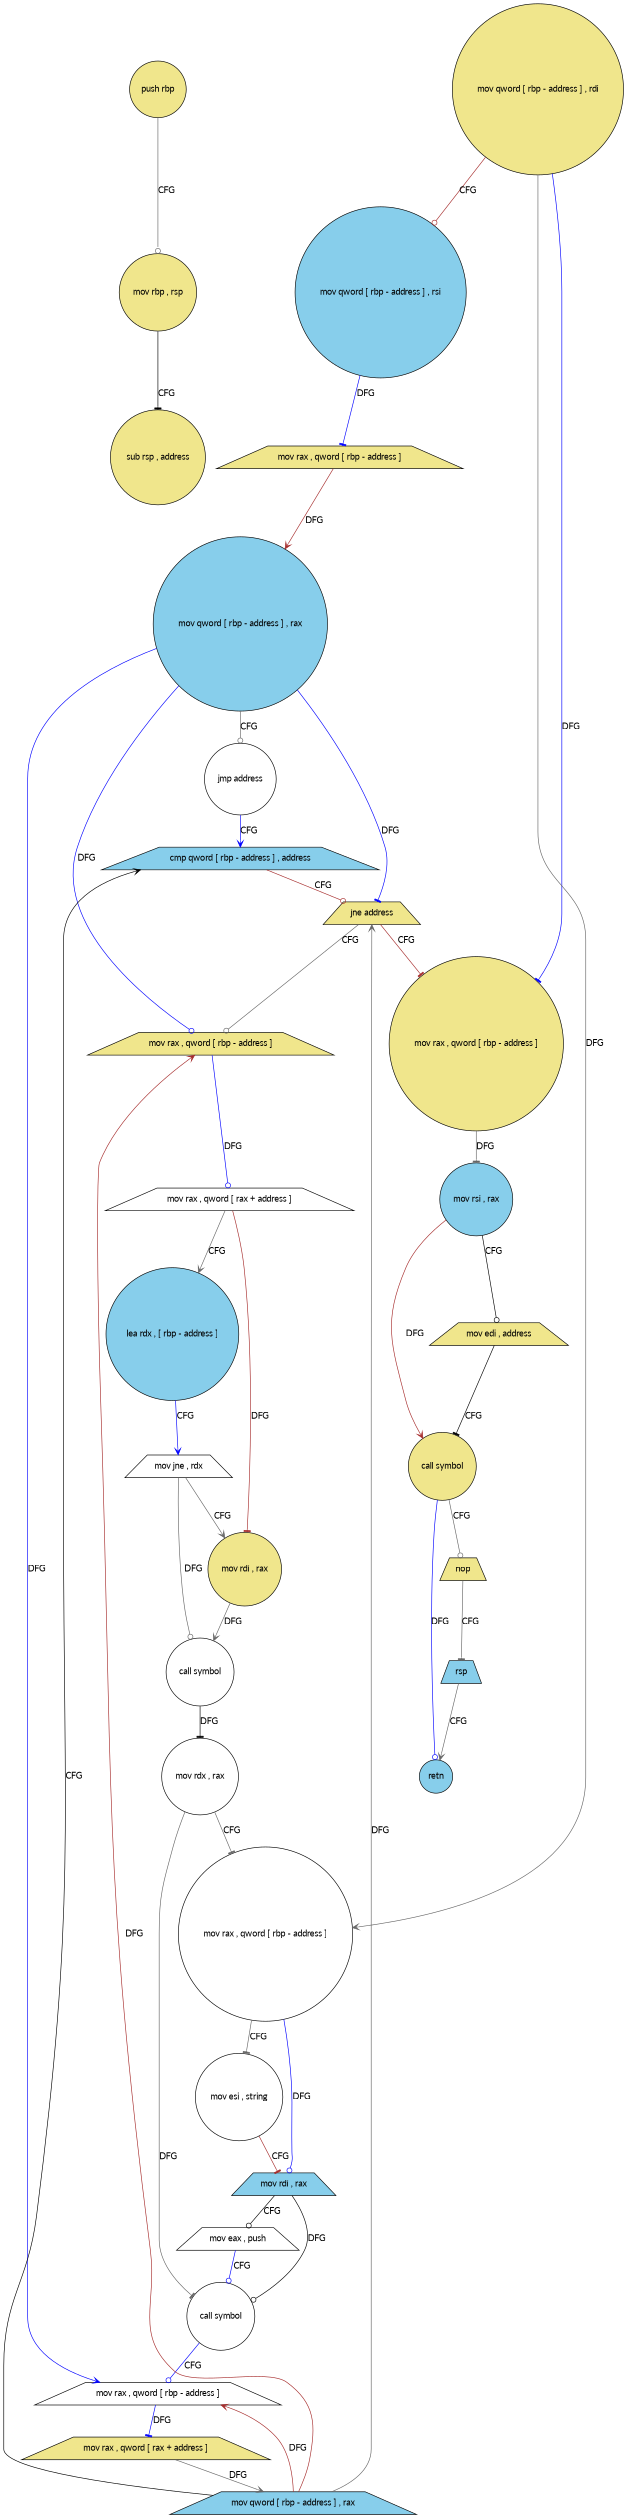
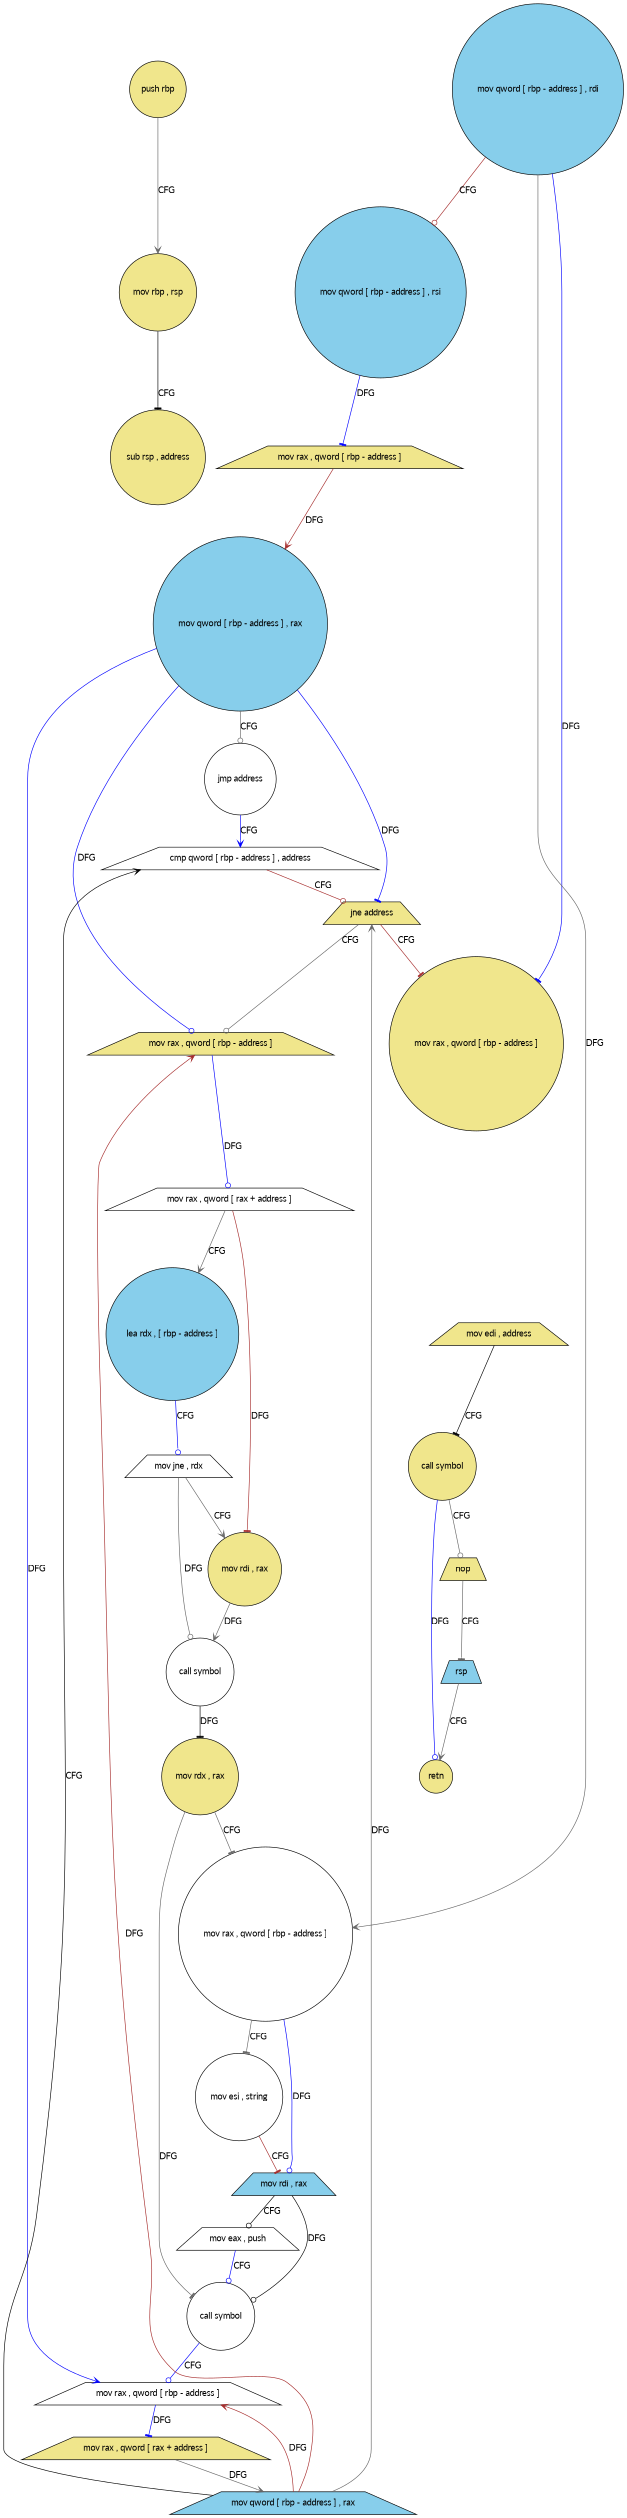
node "mov qword [ rbp - address ] , rdi": fillcolor khaki -> skyblue
edge "push rbp" -> "mov rbp , rsp": arrowhead odot -> vee
node "cmp qword [ rbp - address ] , address": fillcolor skyblue -> white
node "mov rsi , rax": removed
edge "lea rdx , [ rbp - address ]" -> "mov jne , rdx": arrowhead vee -> odot
node "mov rdx , rax": fillcolor white -> khaki
node "retn": fillcolor skyblue -> khaki
